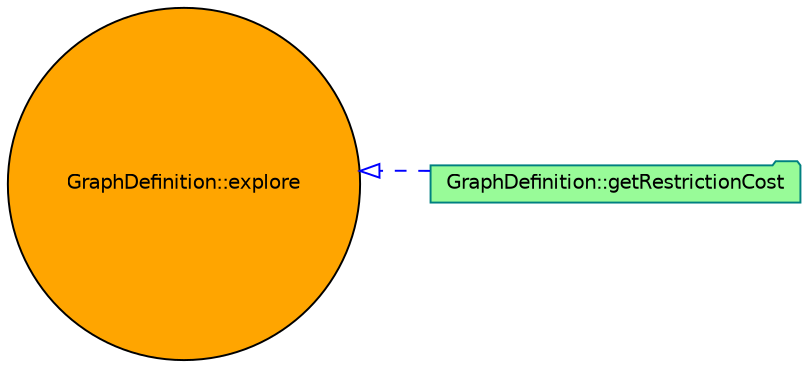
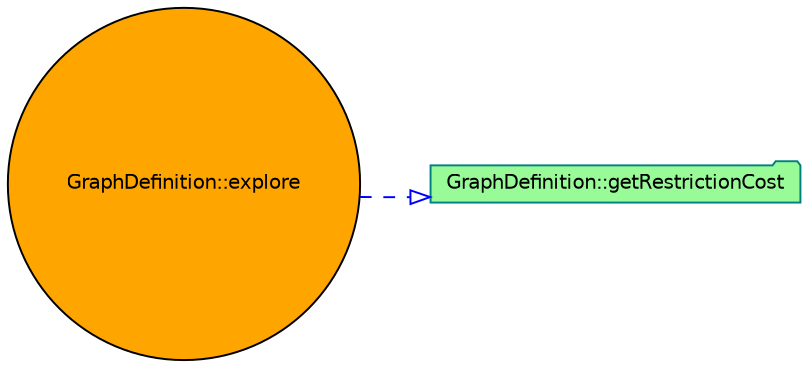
edge "GraphDefinition::getRestrictionCost" -> "GraphDefinition::explore": reversed
